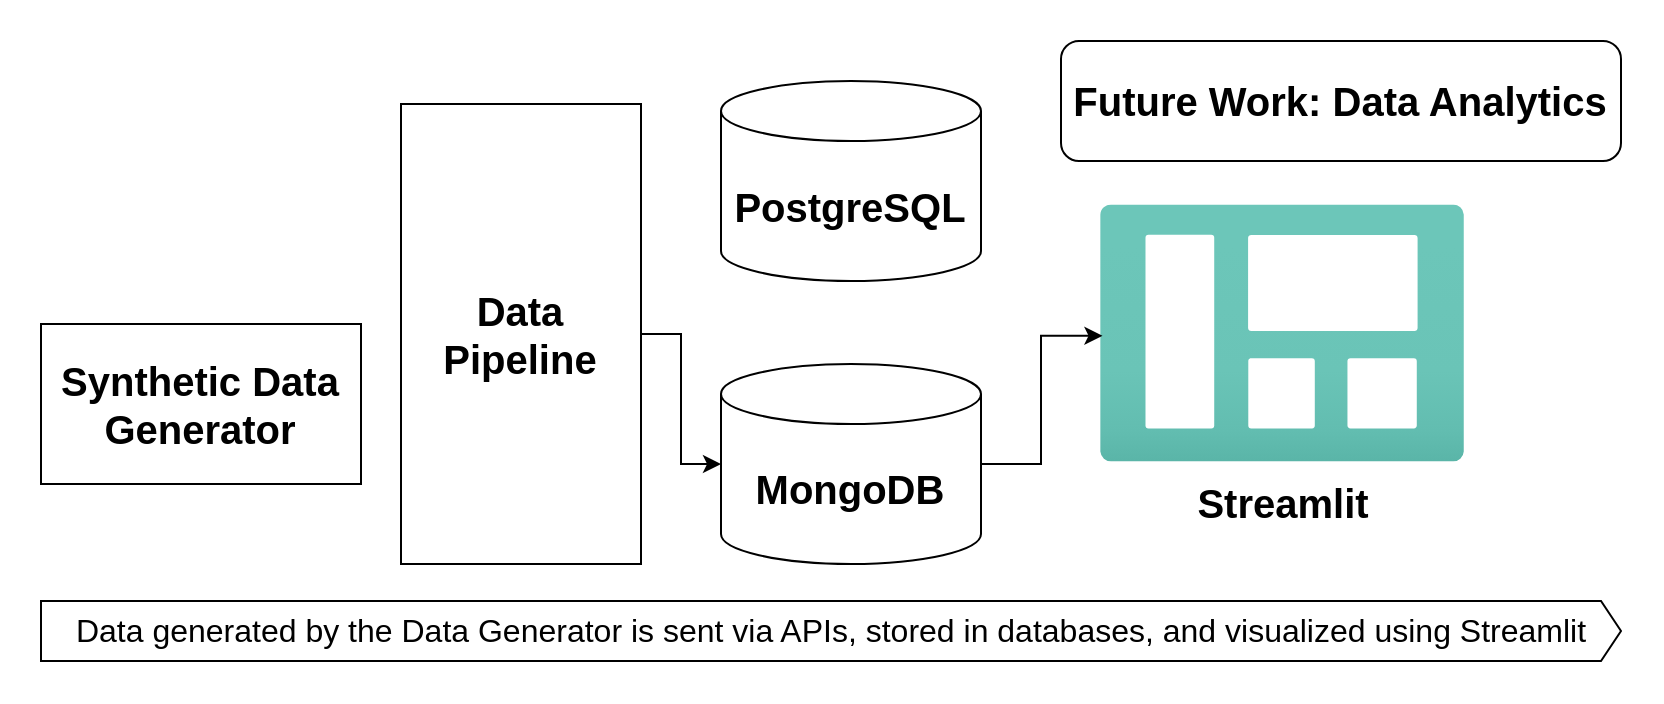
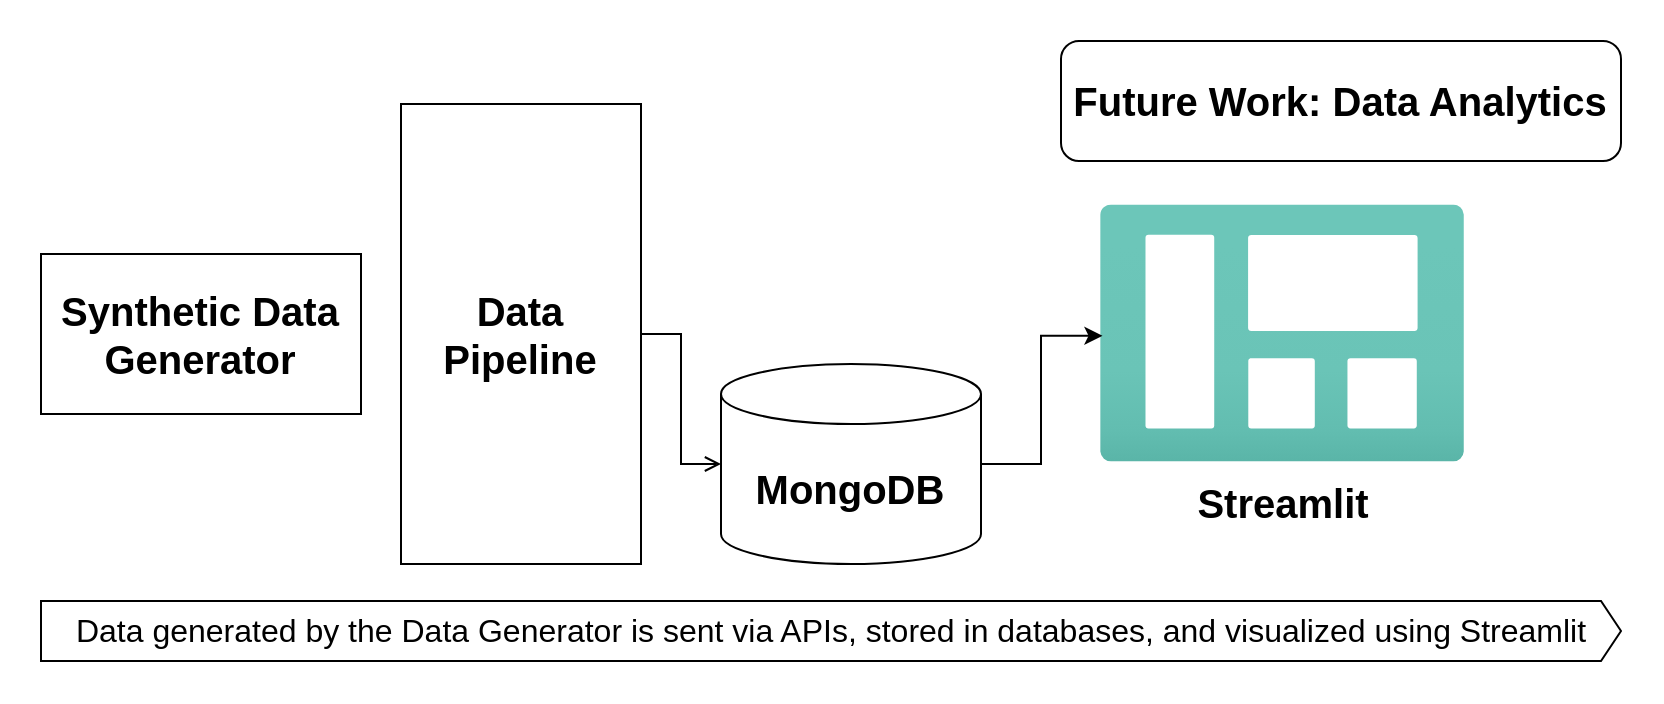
node "PostgreSQL": removed
node "Synthetic Data Generator": moved (201, 404) -> (201, 334)
edge "Data Pipeline" -> "MongoDB": arrowhead classic -> open
